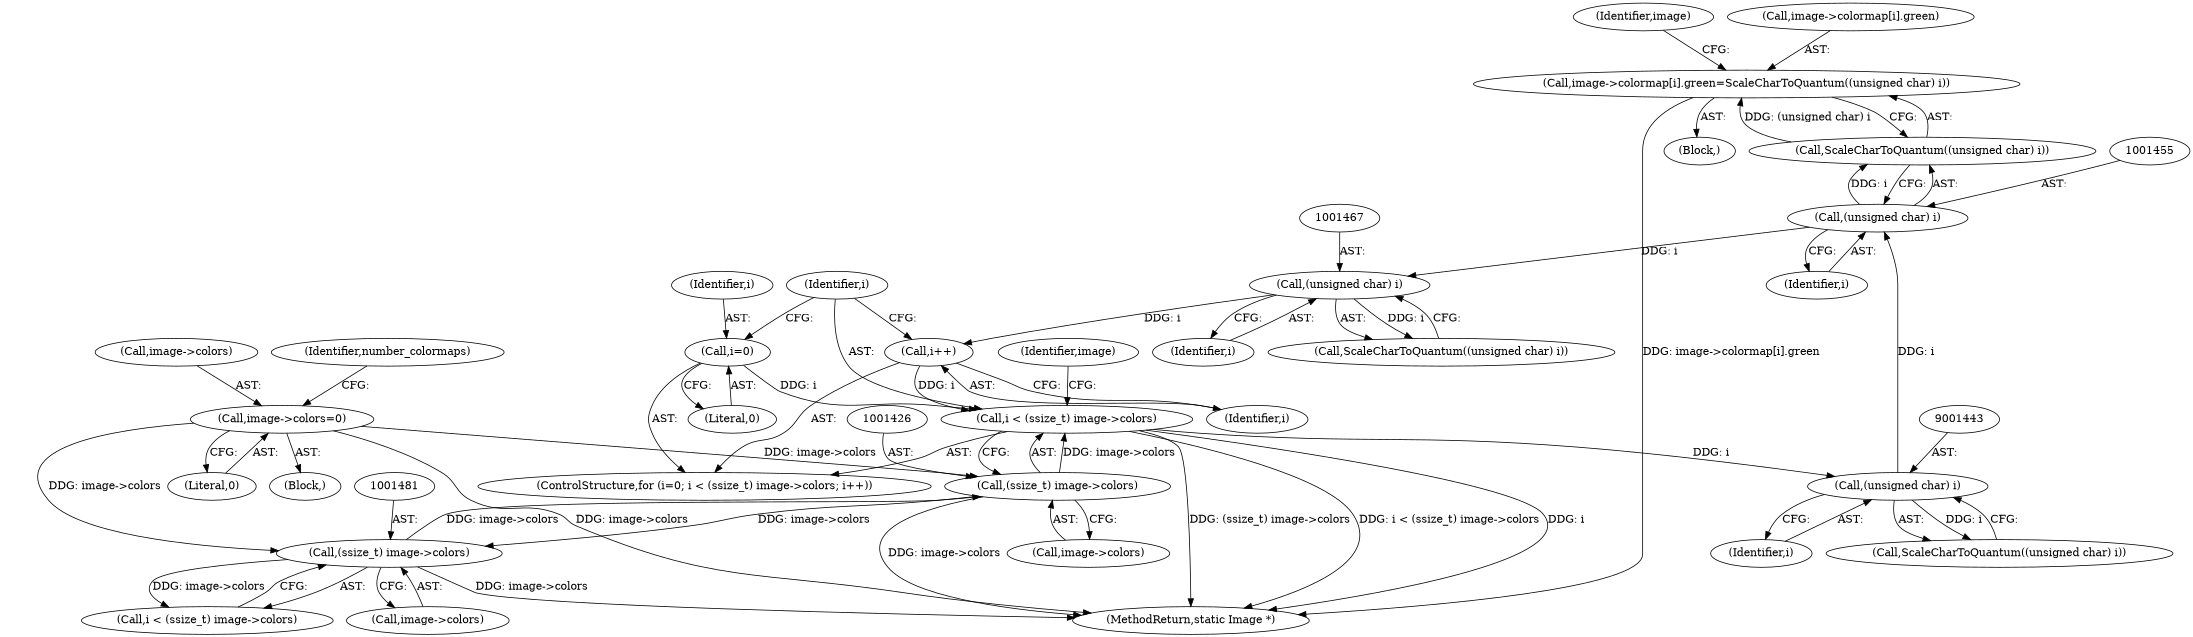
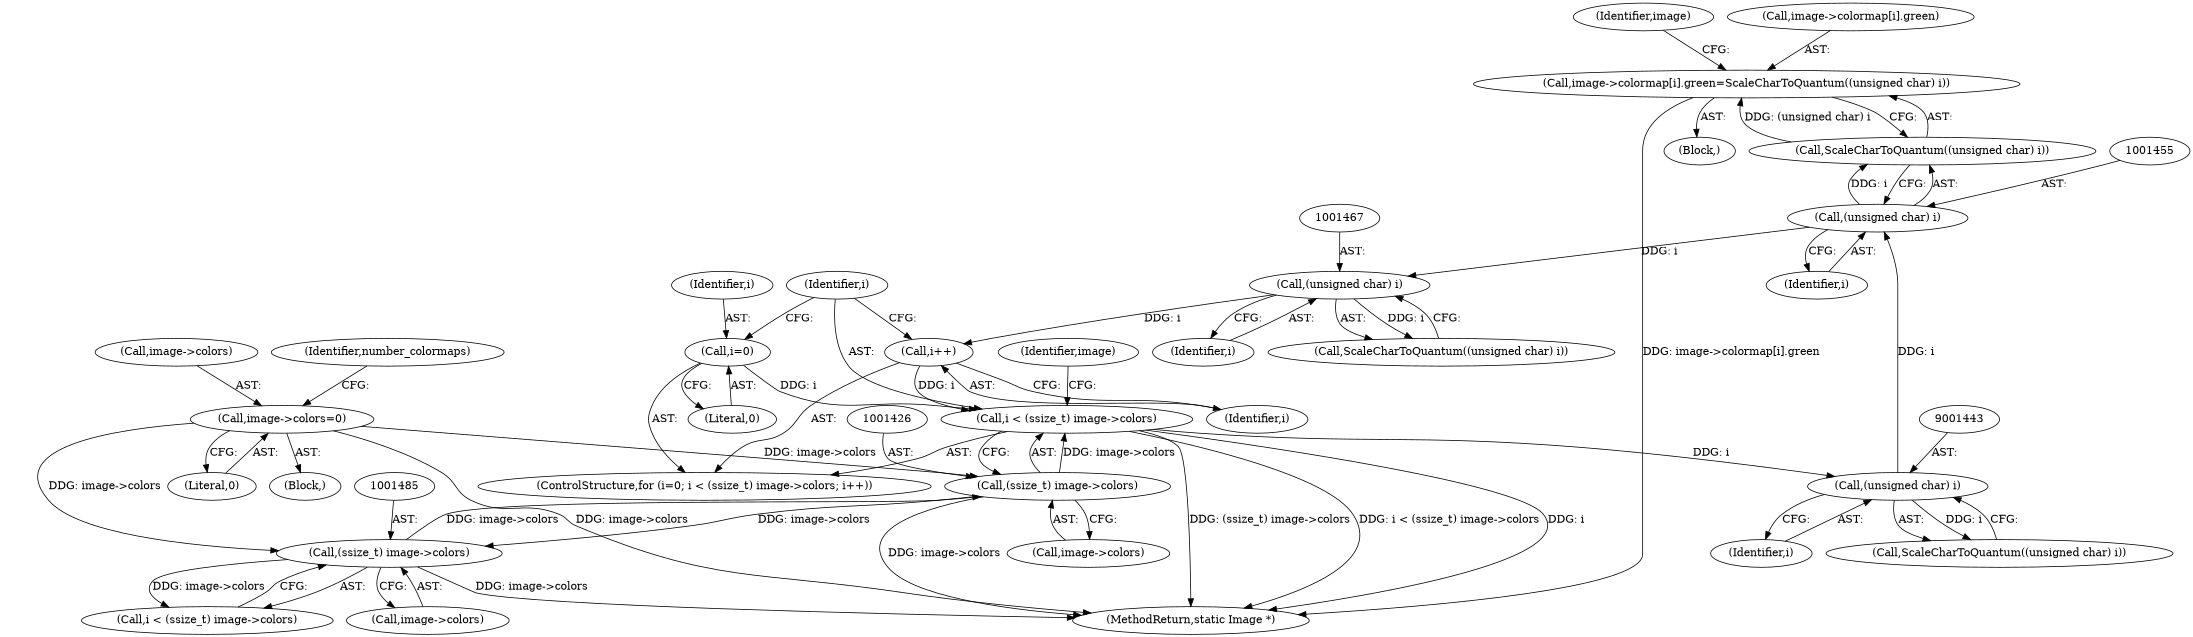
node "1001481": label "1001481" -> "1001485"
